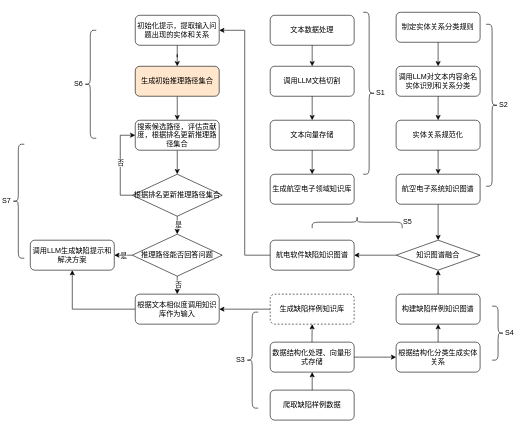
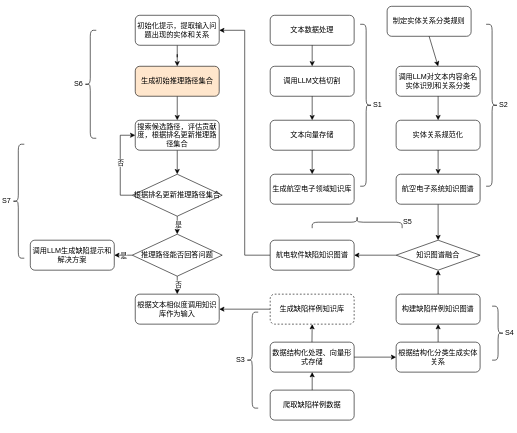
node "制定实体关系分类规则": moved (438, 27) -> (429, 21)
node "S1": moved (369, 93) -> (366, 105)
edge "根据文本相似度调用知识库作为输入" -> "调用LLM生成缺陷提示和解决方案": removed
